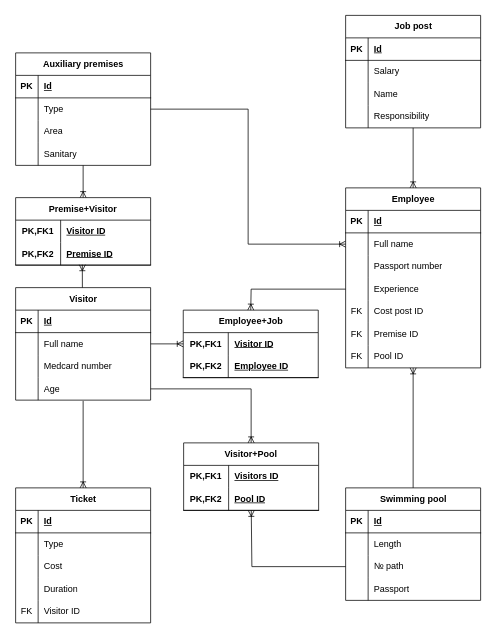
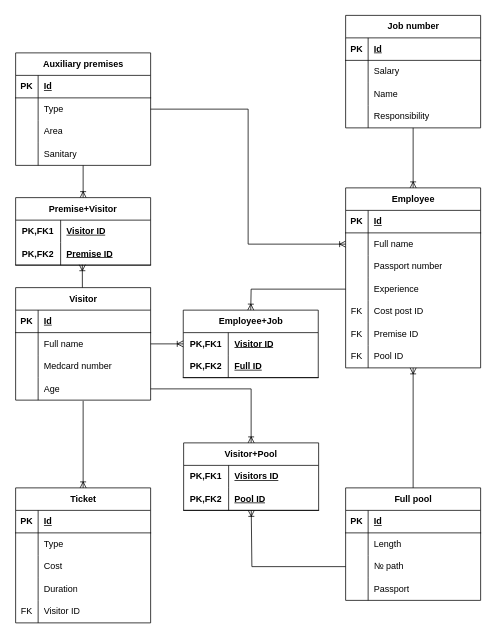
node "Job post": label "Job post" -> "Job number"
node "Employee ID": label "Employee ID" -> "Full ID"
node "Swimming pool": label "Swimming pool" -> "Full pool"
